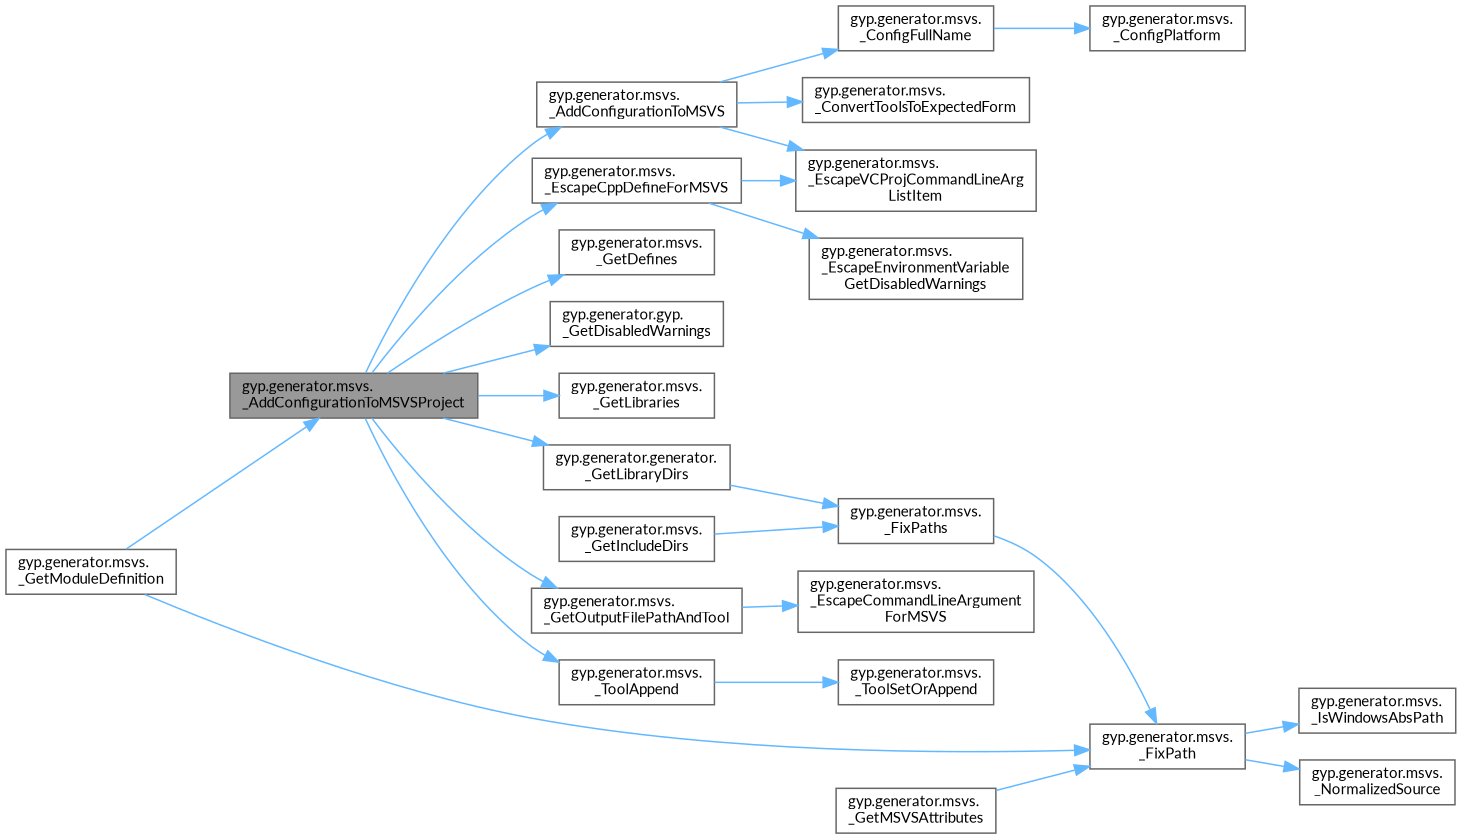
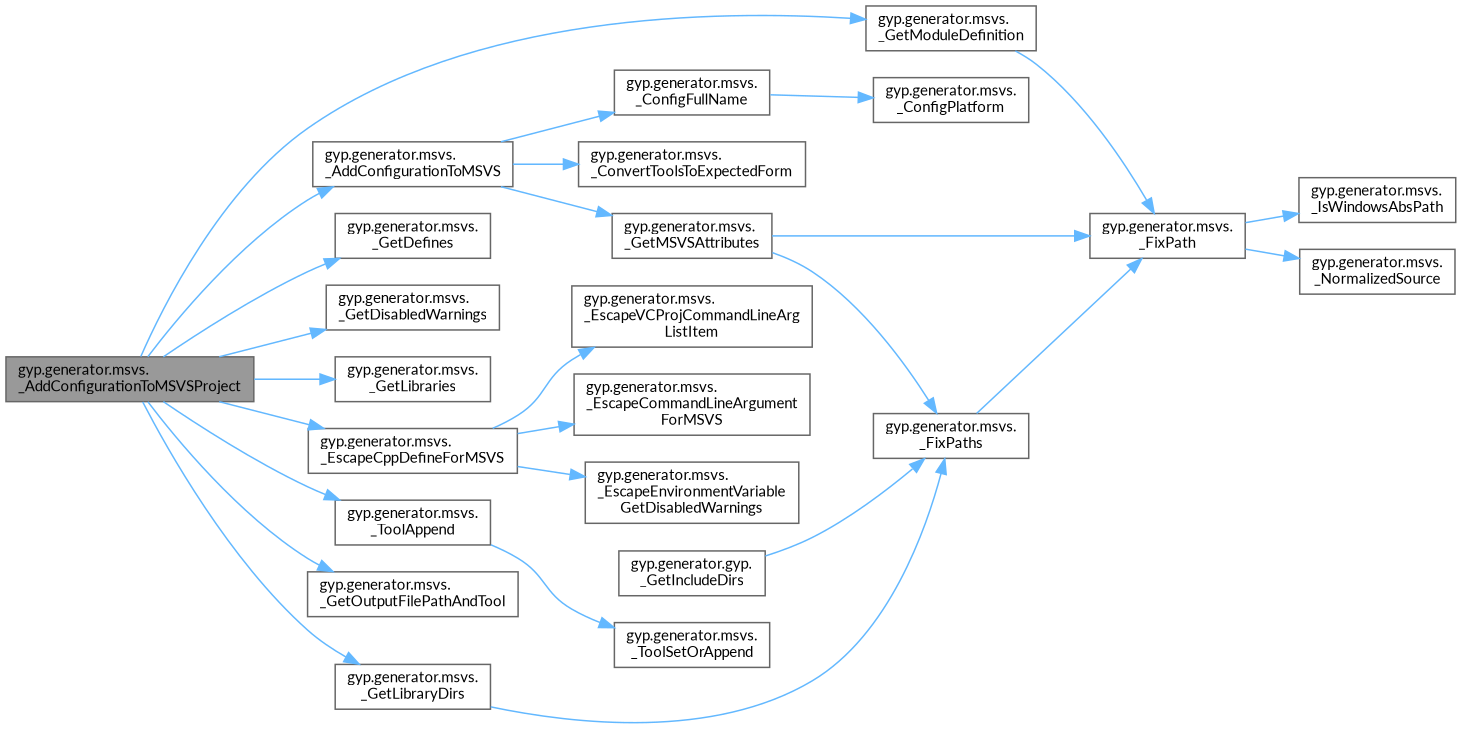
edge "gyp.generator.msvs. _AddConfigurationToMSVS" -> "gyp.generator.msvs. _EscapeVCProjCommandLineArg ListItem": now "gyp.generator.msvs. _AddConfigurationToMSVS" -> "gyp.generator.msvs. _GetMSVSAttributes"
edge "gyp.generator.msvs. _GetMSVSAttributes" -> "gyp.generator.msvs. _FixPaths": added
node "gyp.generator.gyp. _GetDisabledWarnings": label "gyp.generator.gyp. _GetDisabledWarnings" -> "gyp.generator.msvs. _GetDisabledWarnings"
node "gyp.generator.generator. _GetLibraryDirs": label "gyp.generator.generator. _GetLibraryDirs" -> "gyp.generator.msvs. _GetLibraryDirs"
edge "gyp.generator.msvs. _GetModuleDefinition" -> "gyp.generator.msvs. _AddConfigurationToMSVSProject": reversed
node "gyp.generator.msvs. _GetIncludeDirs": label "gyp.generator.msvs. _GetIncludeDirs" -> "gyp.generator.gyp. _GetIncludeDirs"
edge "gyp.generator.msvs. _GetOutputFilePathAndTool" -> "gyp.generator.msvs. _EscapeCommandLineArgument ForMSVS": now "gyp.generator.msvs. _EscapeCppDefineForMSVS" -> "gyp.generator.msvs. _EscapeCommandLineArgument ForMSVS"
